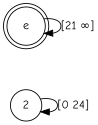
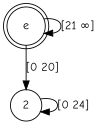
edge "e" -> "2": added, label "[0 20]"
